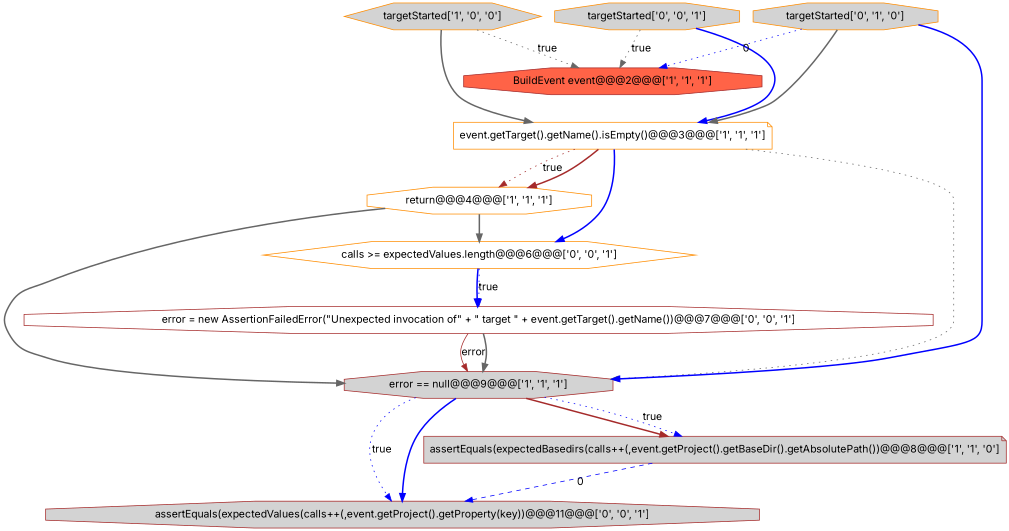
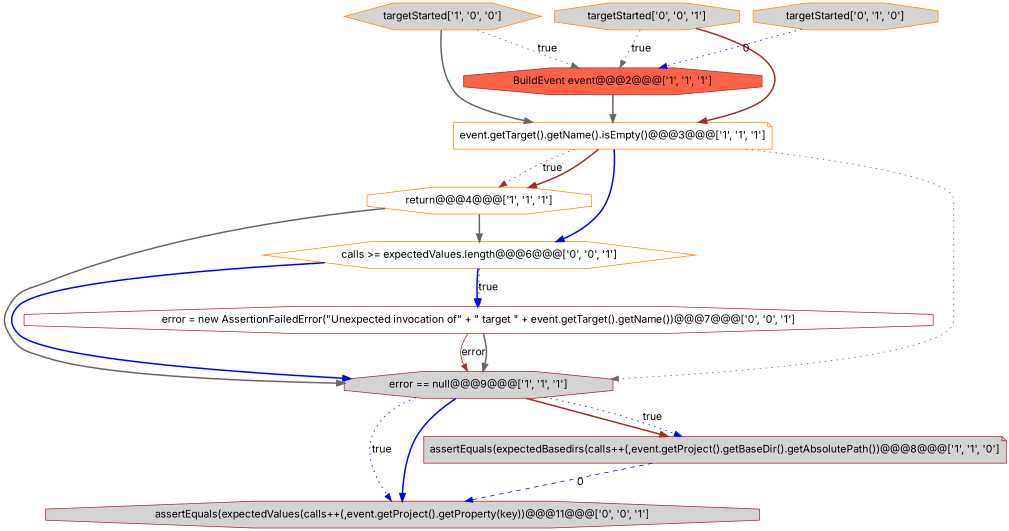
edge "targetStarted['0', '0', '1']" -> "event.getTarget().getName().isEmpty()@@@3@@@['1', '1', '1']": color blue -> brown
edge "targetStarted['0', '1', '0']" -> "event.getTarget().getName().isEmpty()@@@3@@@['1', '1', '1']": now "BuildEvent event@@@2@@@['1', '1', '1']" -> "event.getTarget().getName().isEmpty()@@@3@@@['1', '1', '1']"
edge "targetStarted['0', '1', '0']" -> "error == null@@@9@@@['1', '1', '1']": now "calls >= expectedValues.length@@@6@@@['0', '0', '1']" -> "error == null@@@9@@@['1', '1', '1']"
